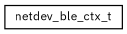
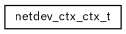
node "netdev_ble_ctx_t": label "netdev_ble_ctx_t" -> "netdev_ctx_ctx_t"
